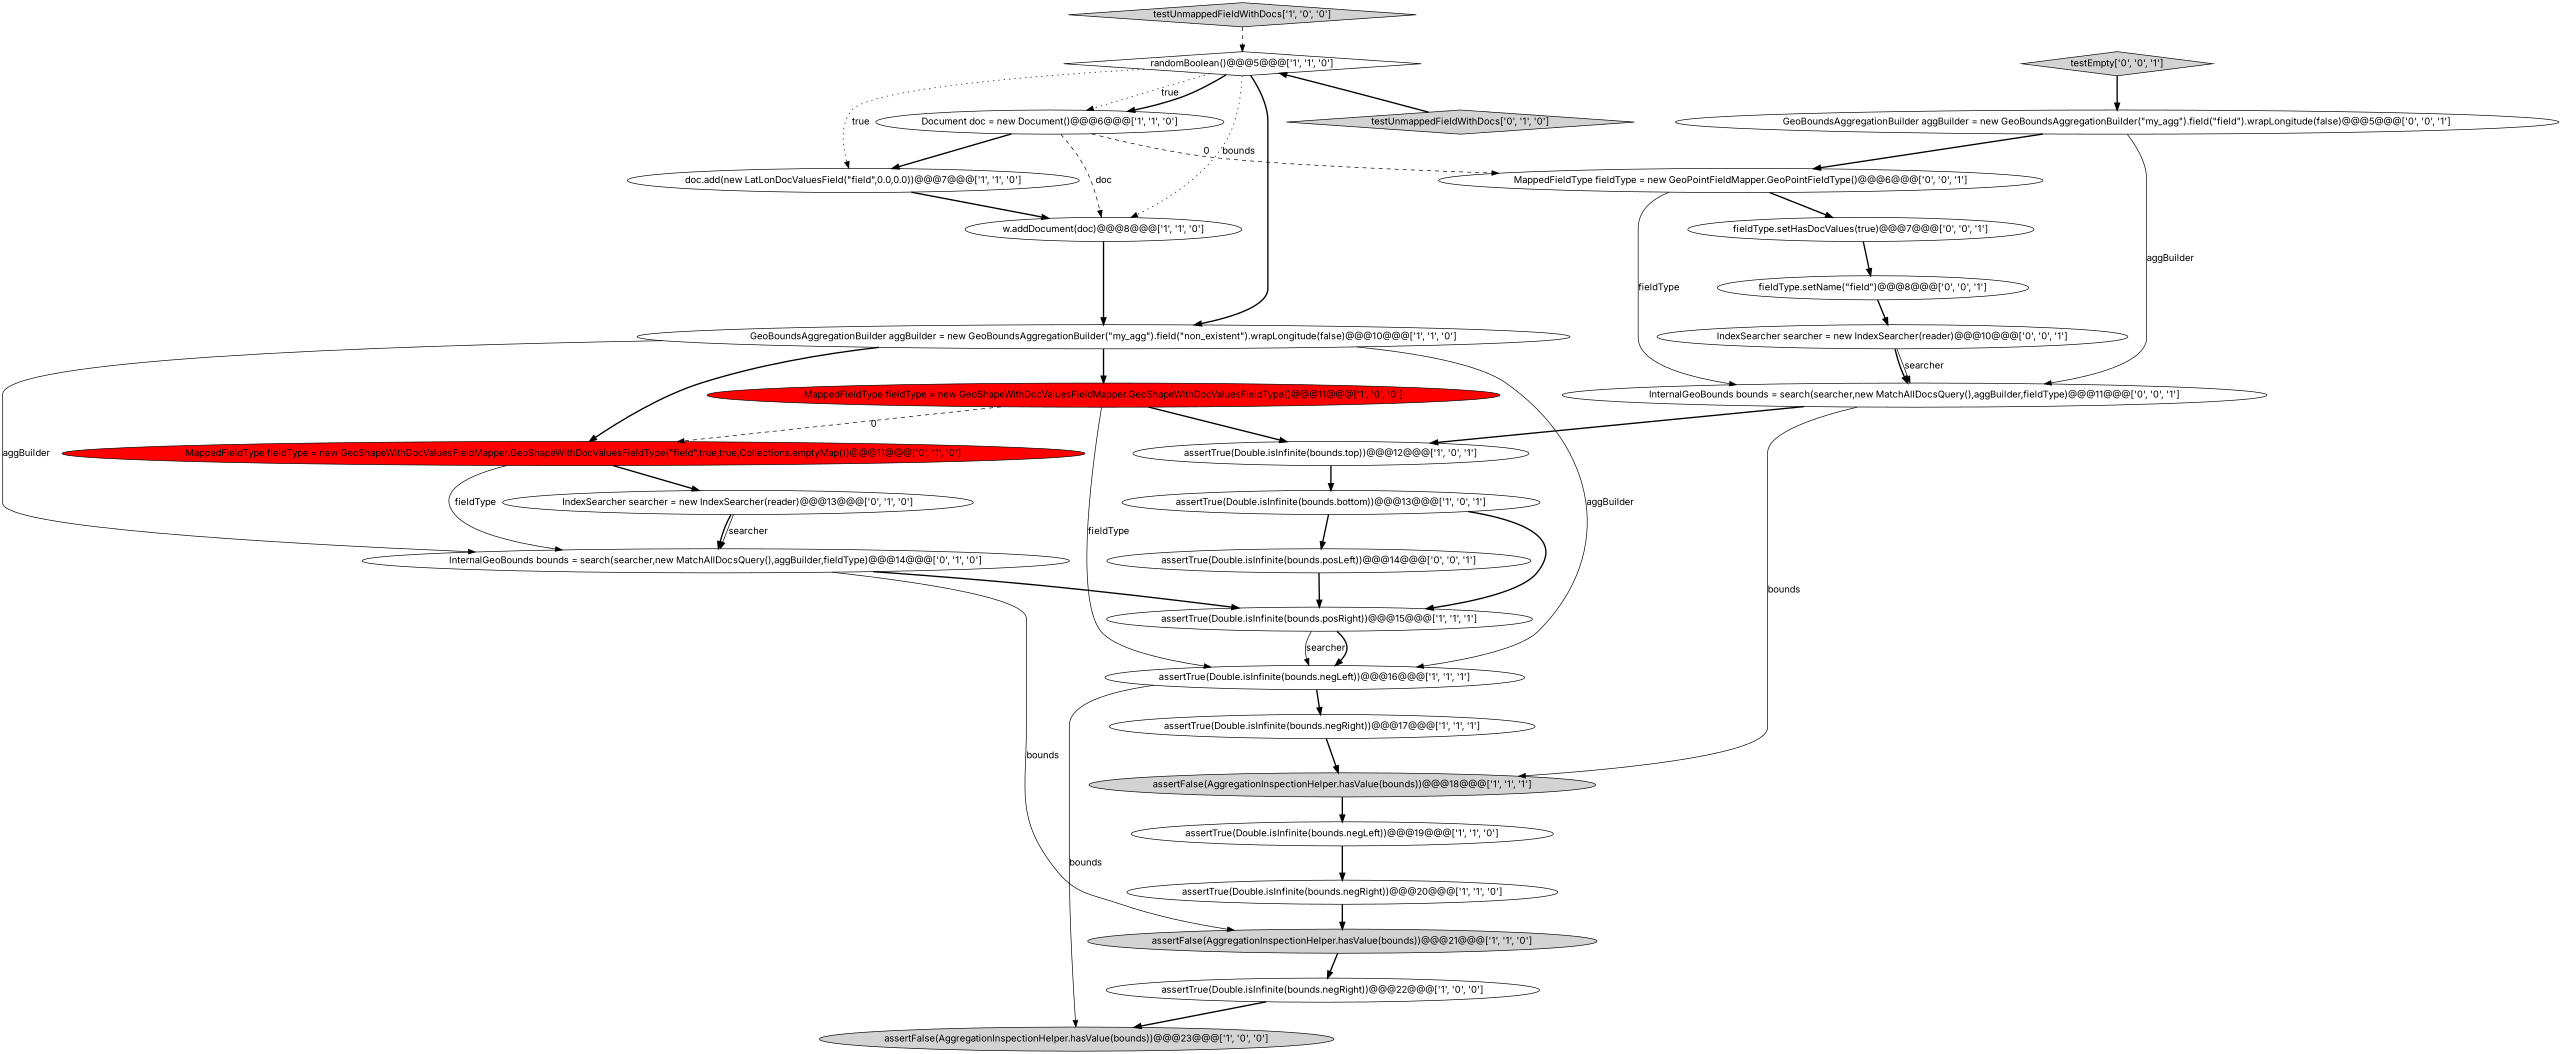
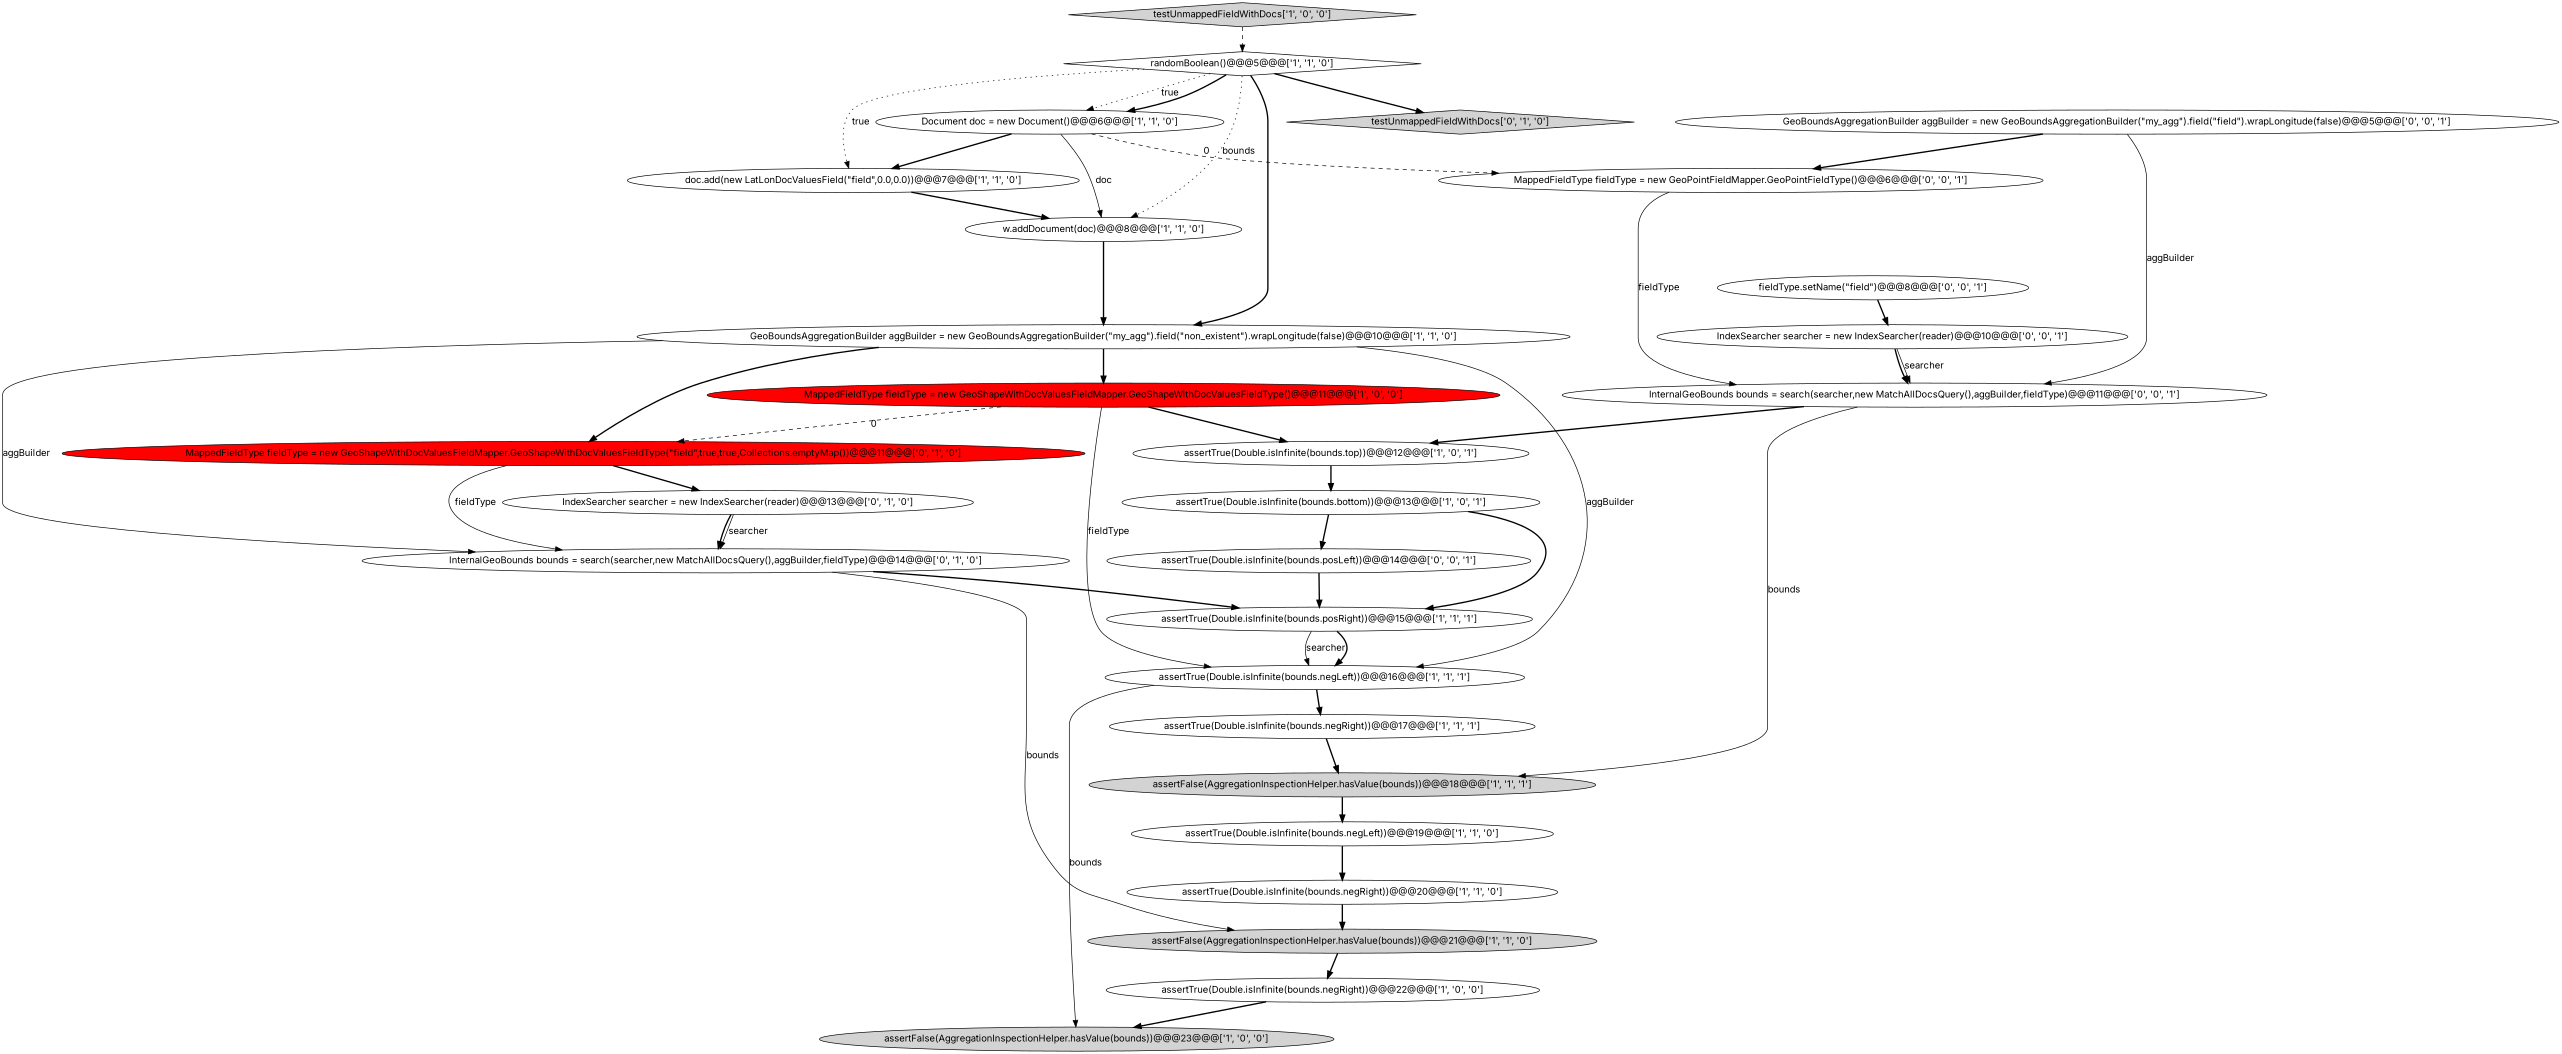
node "testEmpty['0', '0', '1']": removed
edge "testUnmappedFieldWithDocs['0', '1', '0']" -> "randomBoolean()@@@5@@@['1', '1', '0']": reversed
edge "Document doc = new Document()@@@6@@@['1', '1', '0']" -> "w.addDocument(doc)@@@8@@@['1', '1', '0']": style dashed -> solid
node "fieldType.setHasDocValues(true)@@@7@@@['0', '0', '1']": removed
